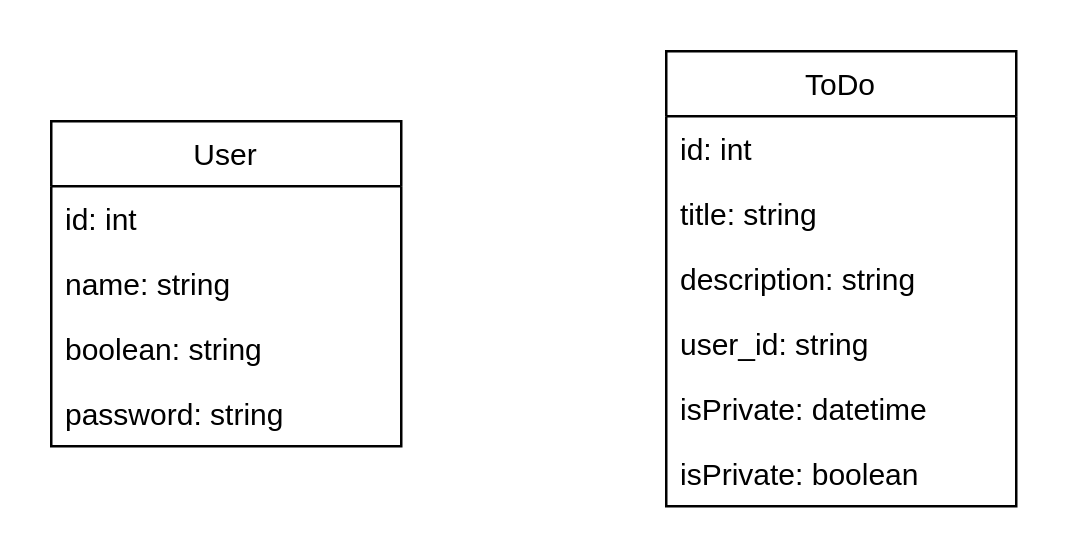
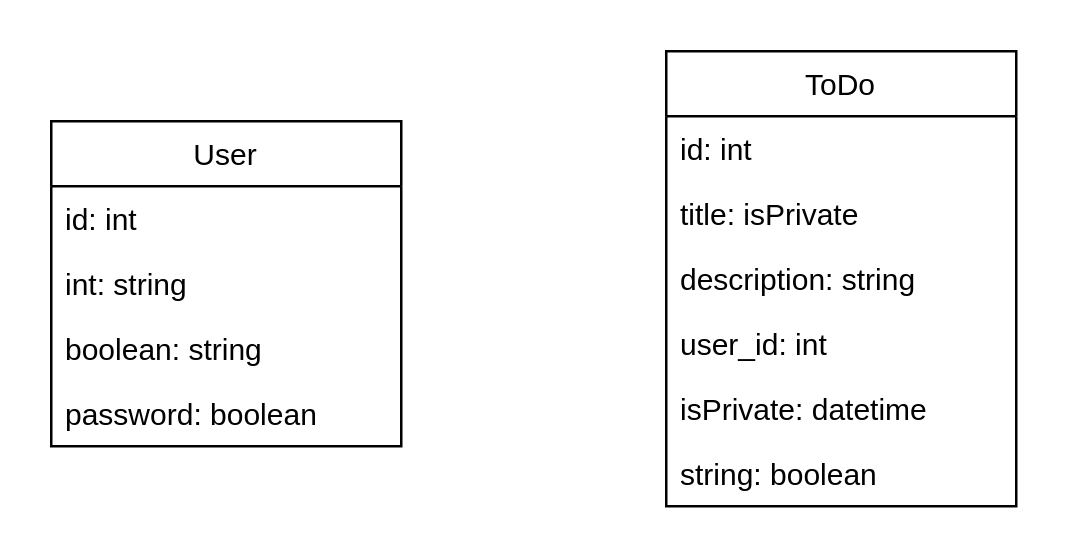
node "title: string": label "title: string" -> "title: isPrivate"
node "name: string": label "name: string" -> "int: string"
node "user_id: string": label "user_id: string" -> "user_id: int"
node "password: string": label "password: string" -> "password: boolean"
node "isPrivate: boolean": label "isPrivate: boolean" -> "string: boolean"
